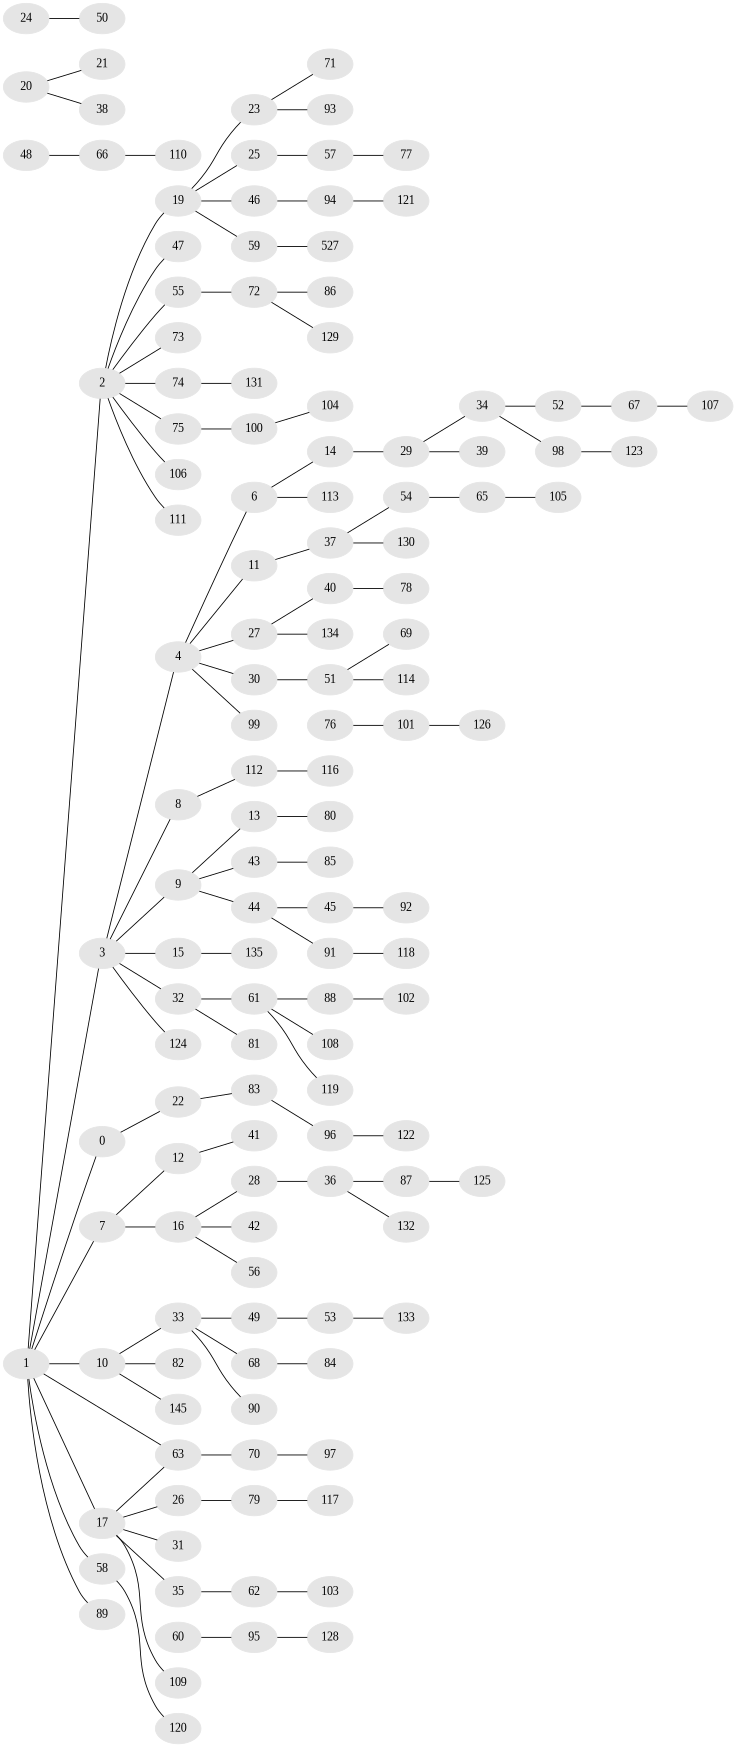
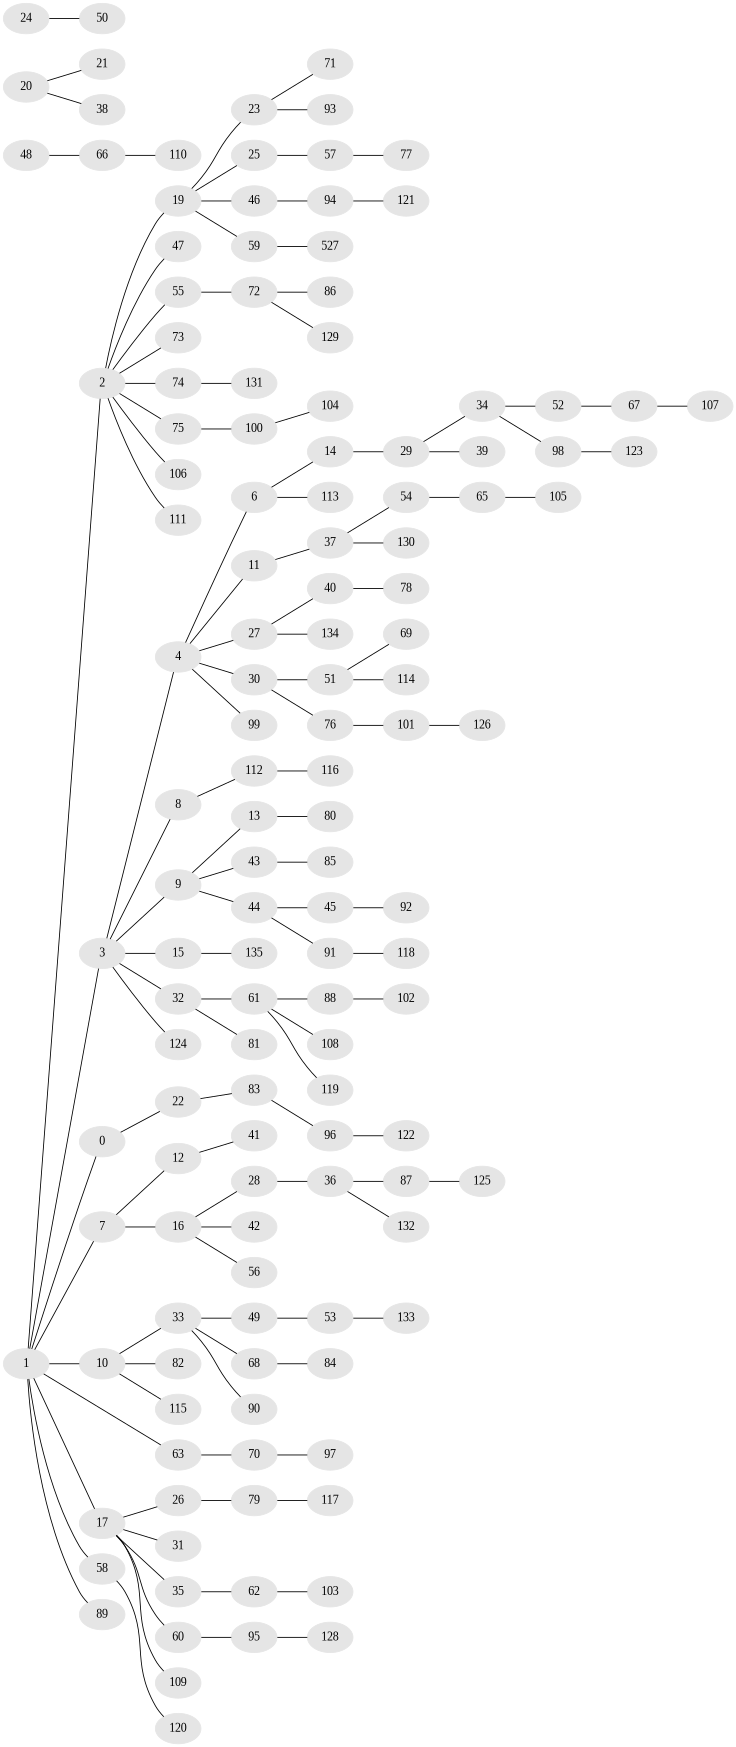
edge "30" -- "76": added
node "145": label "145" -> "115"
edge "63" -- "17": now "60" -- "17"
